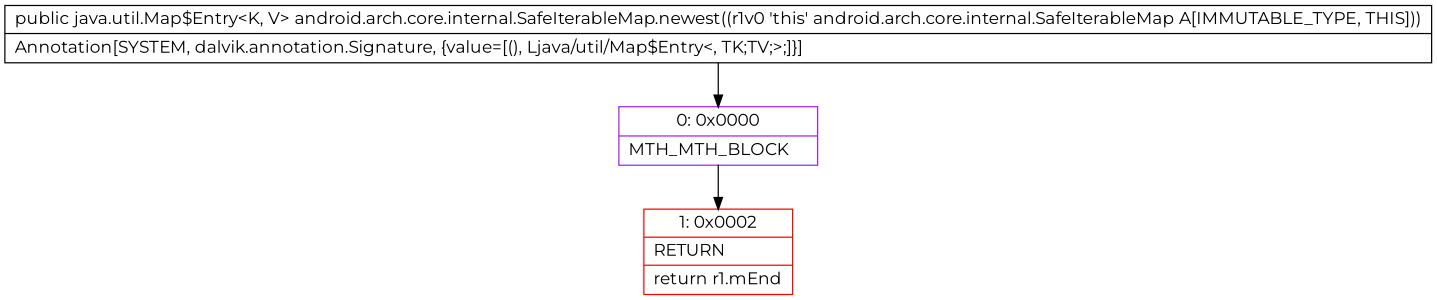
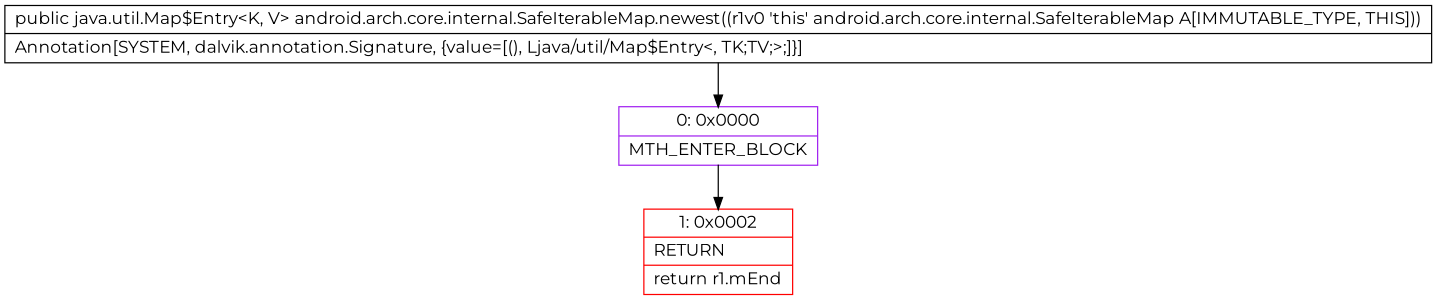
node "0: 0x0000": text "MTH_MTH_BLOCK" -> "MTH_ENTER_BLOCK"
